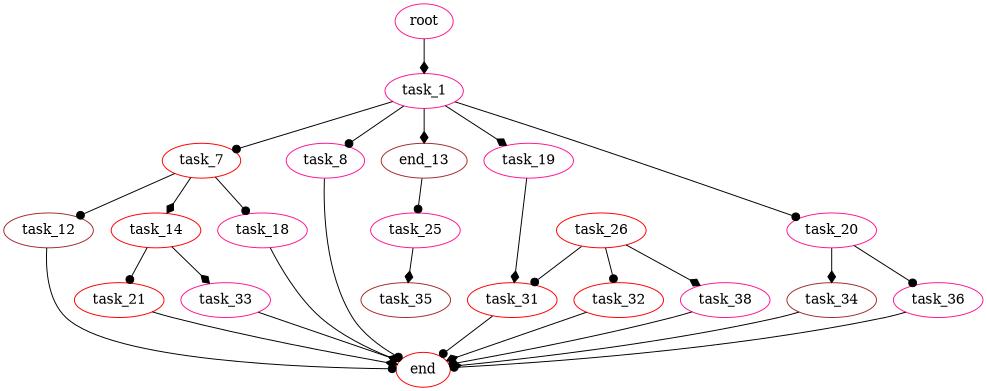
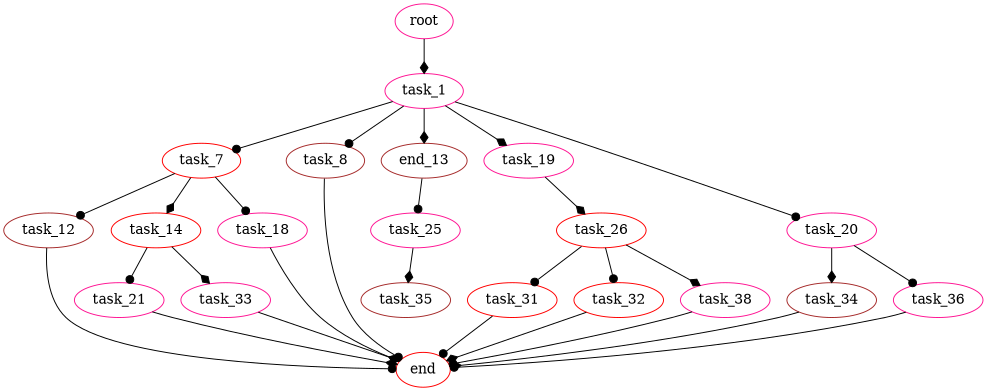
node "task_8": color deeppink -> brown
edge "task_19" -> "task_31": now "task_19" -> "task_26"
node "task_21": color red -> deeppink
